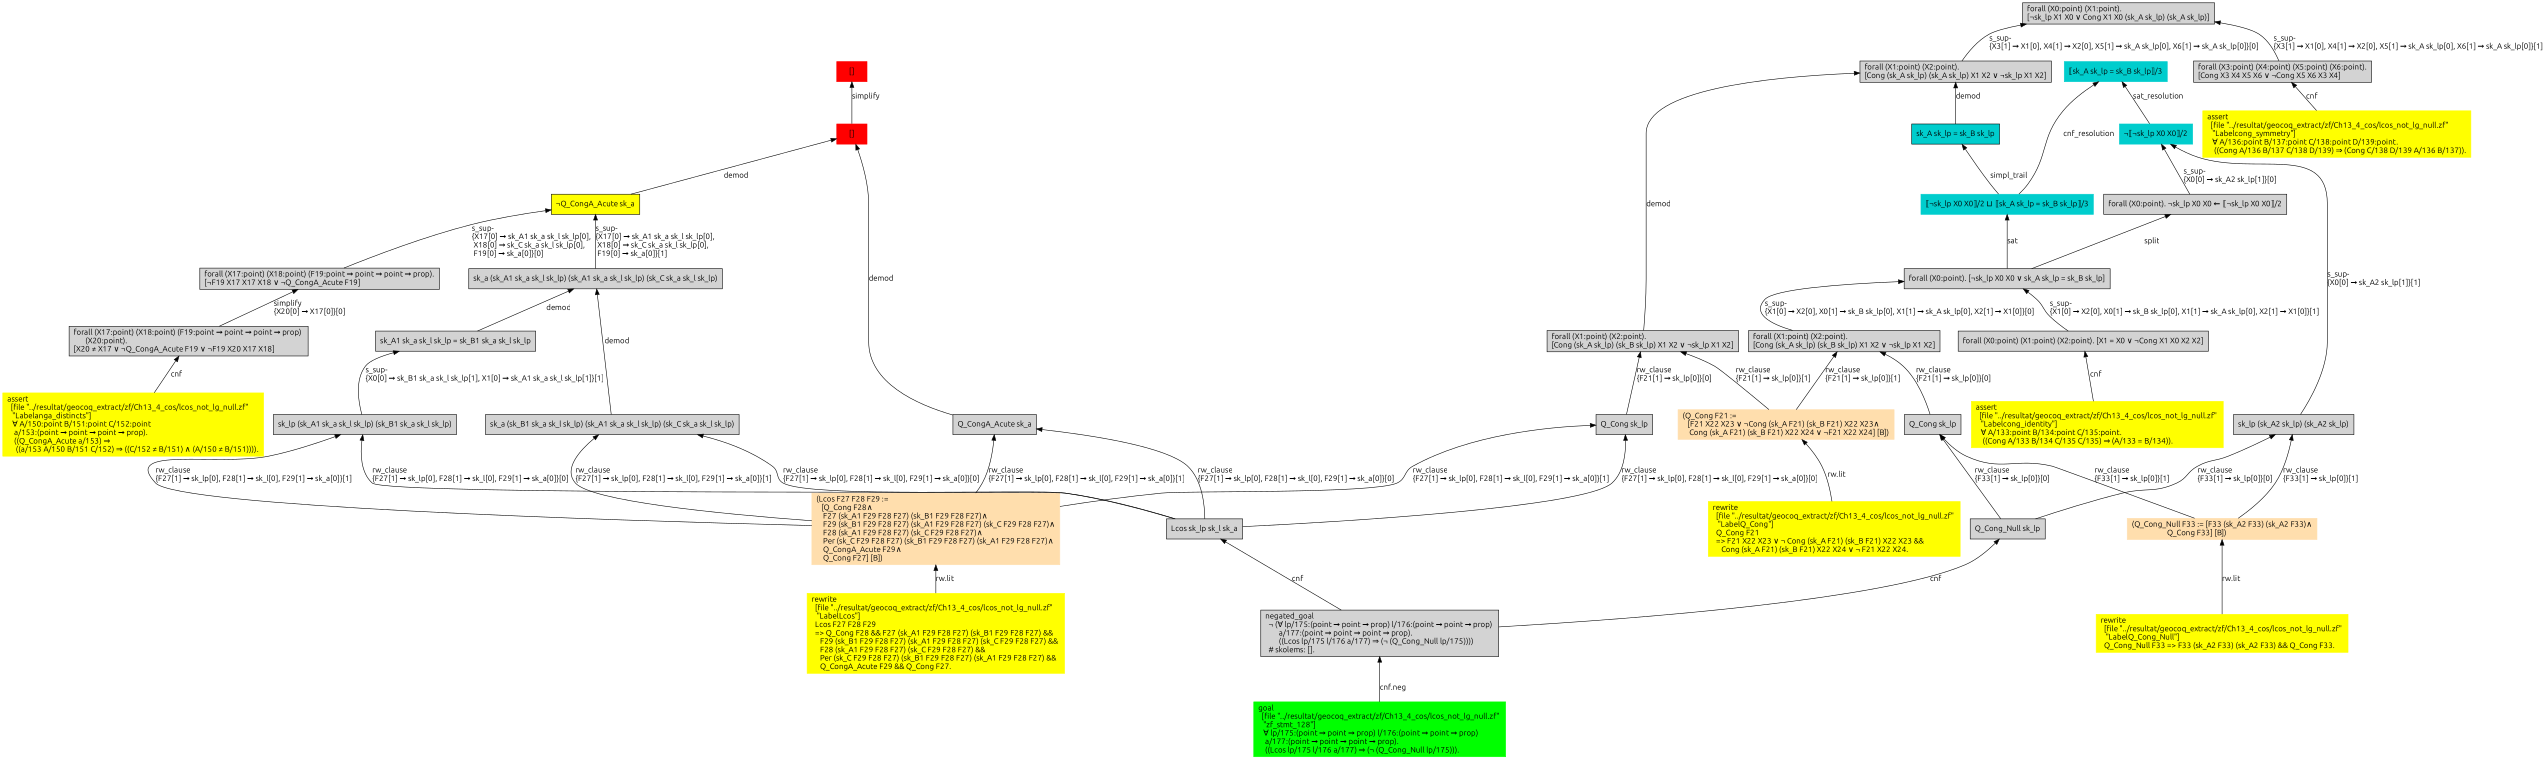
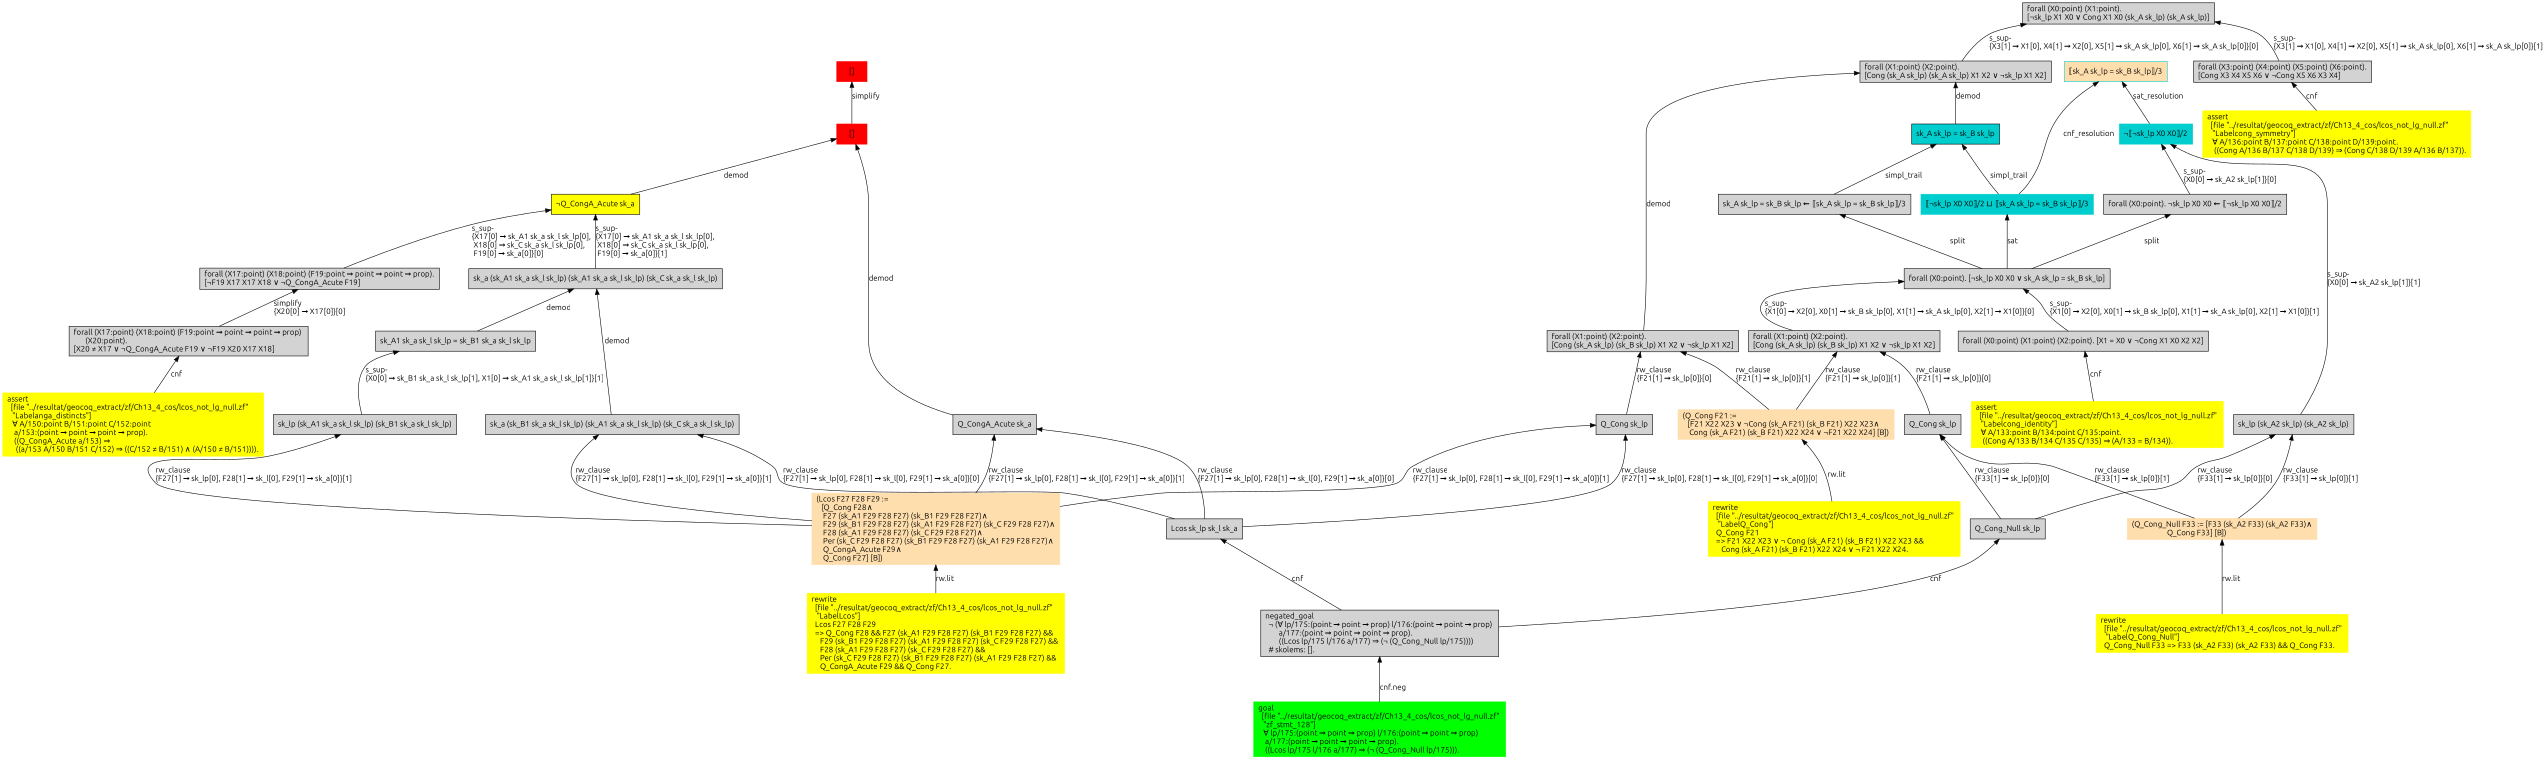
node "⟦sk_A sk_lp = sk_B sk_lp⟧/3": fillcolor cyan3 -> navajowhite
node "sk_A sk_lp = sk_B sk_lp ← ⟦sk_A sk_lp = sk_B sk_lp⟧/3": added
edge "Lcos sk_lp sk_l sk_a" -> "sk_lp (sk_A1 sk_a sk_l sk_lp) (sk_B1 sk_a sk_l sk_lp)": removed, label "rw_clause {F27[1] → sk_lp[0], F28[1] → sk_l[0], F29[1] → sk_a[0]}[0]"
